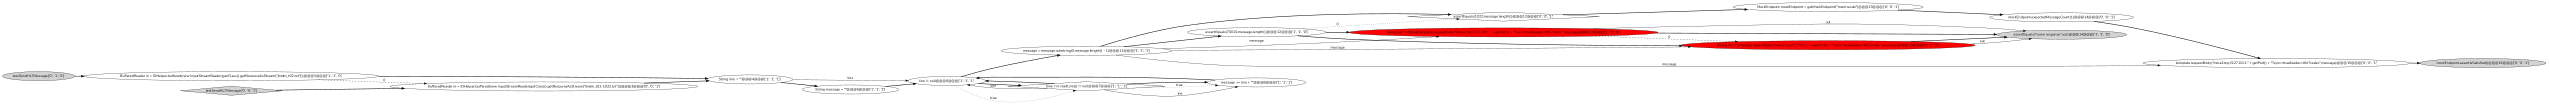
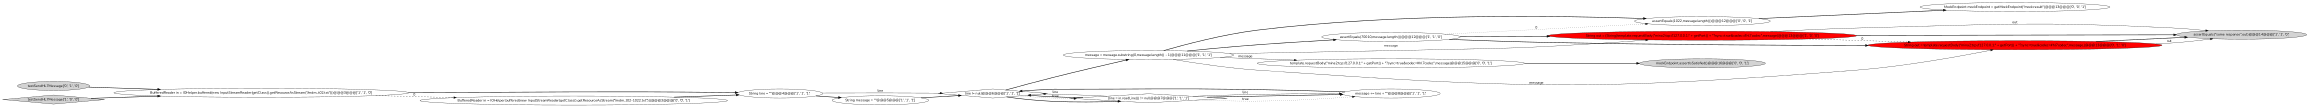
node "assertEquals(1022,message.length())@@@12@@@['0', '0', '1']": shape diamond -> ellipse
node "mockEndpoint.expectedMessageCount(1)@@@14@@@['0', '0', '1']": removed
node "line != null@@@6@@@['1', '1', '1']": shape ellipse -> diamond
node "testSendHL7Message['0', '0', '1']": removed
node "testSendHL7Message['1', '0', '0']": added
